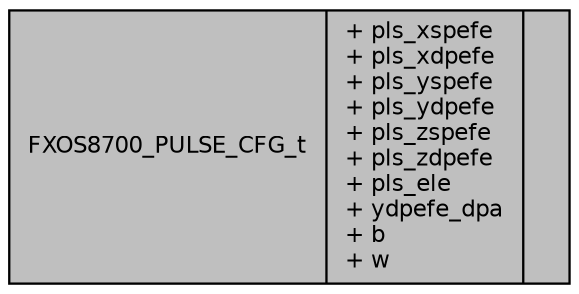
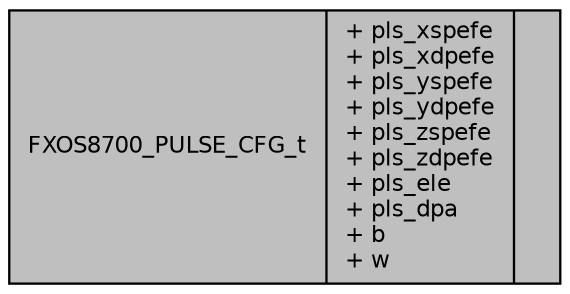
node "FXOS8700_PULSE_CFG_t": text "+ ydpefe_dpa" -> "+ pls_dpa"
